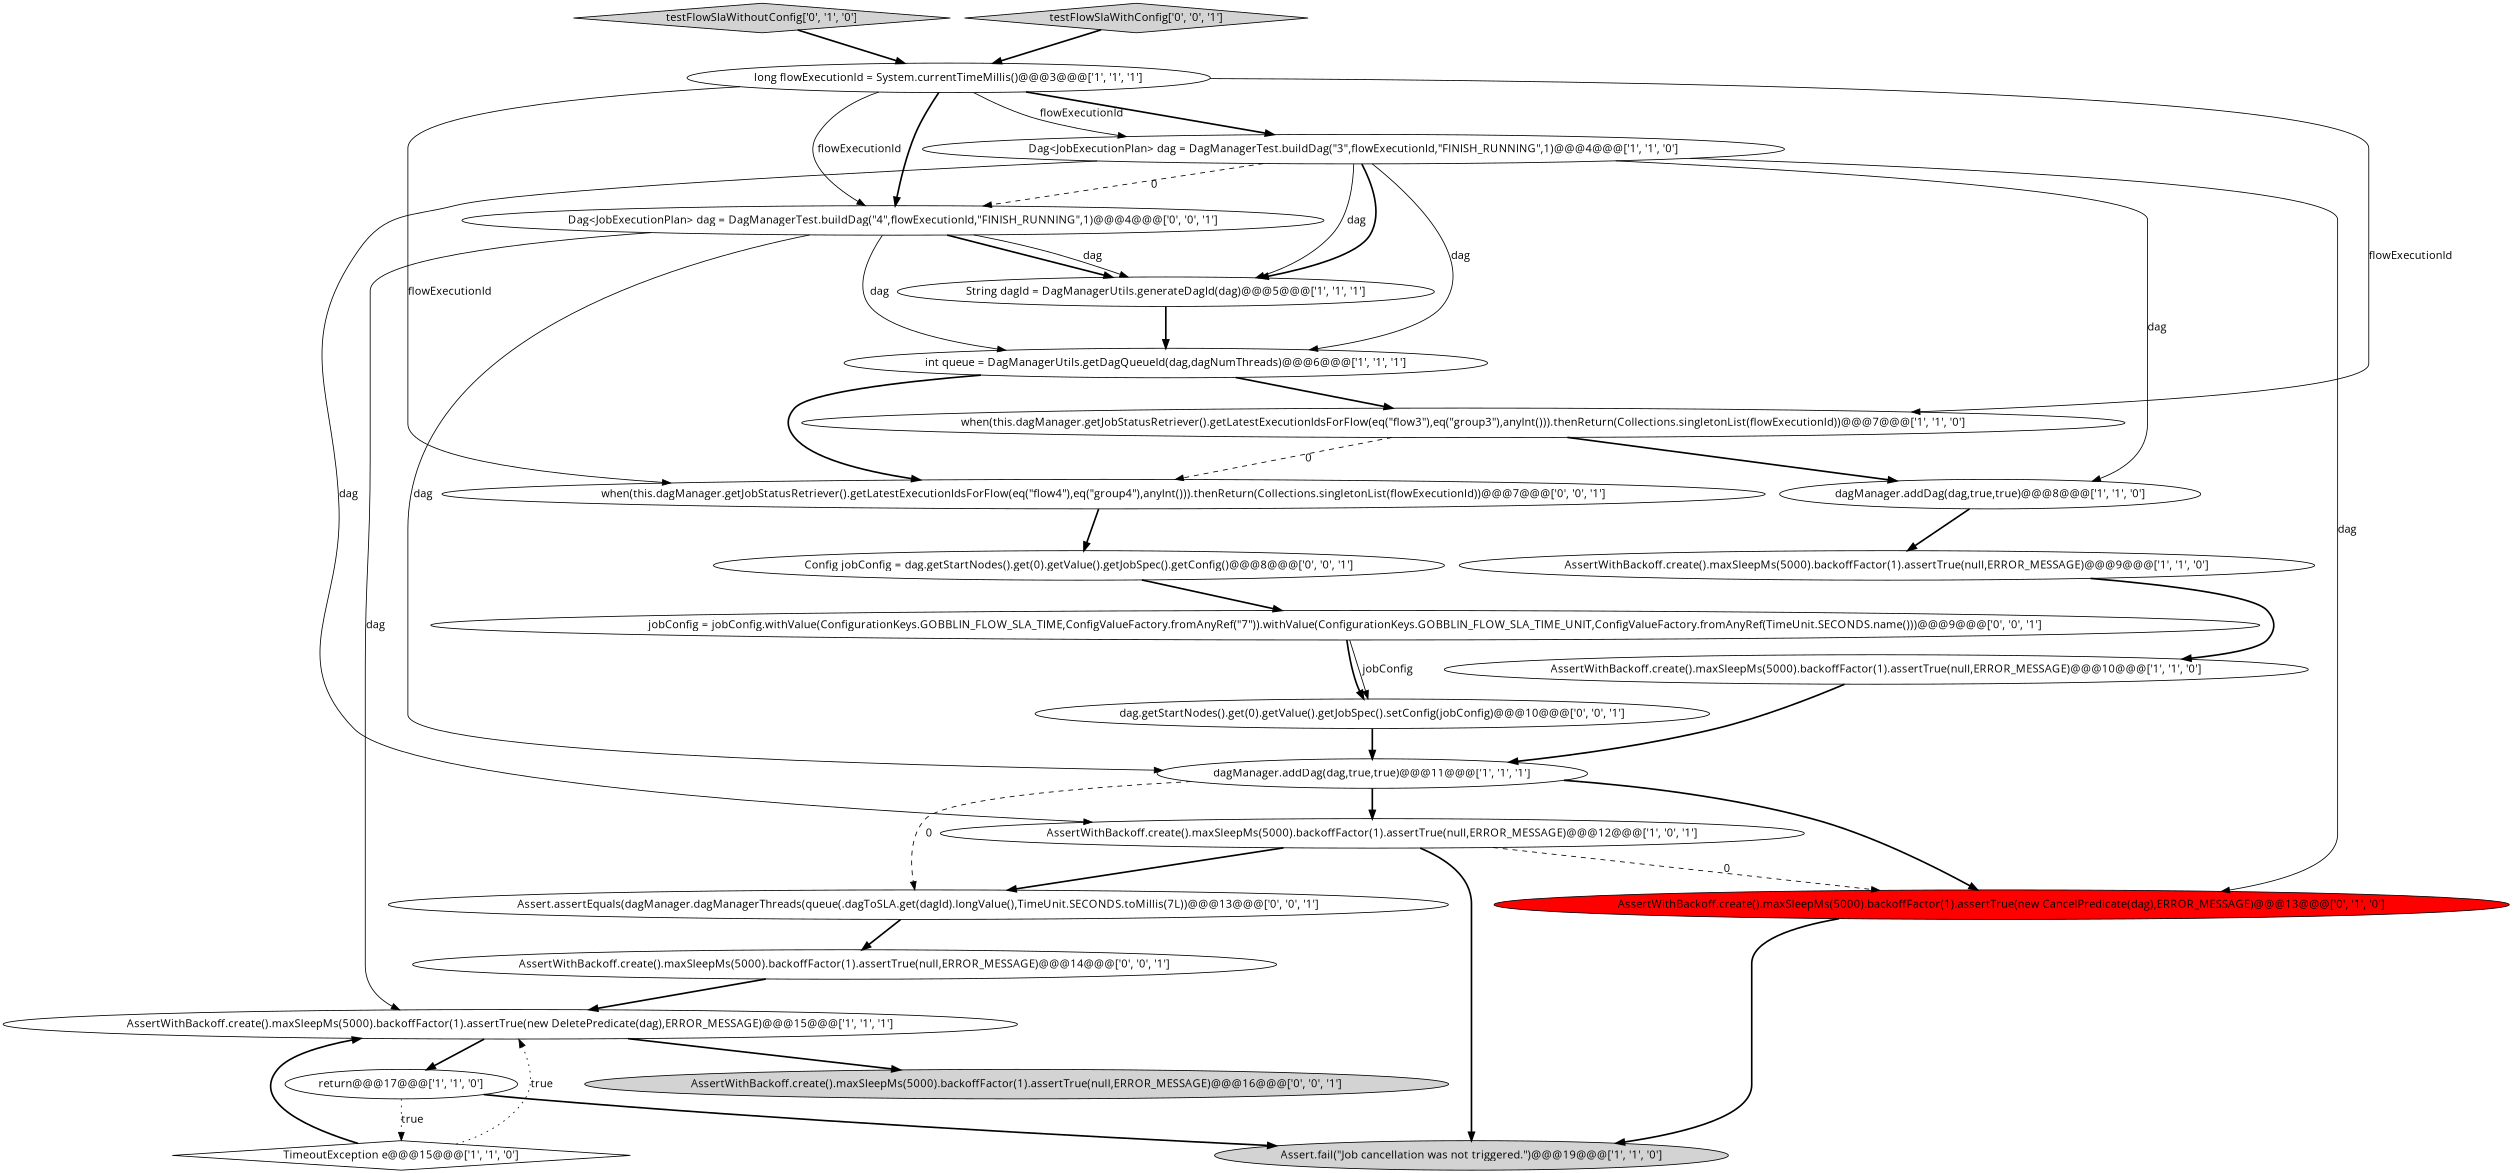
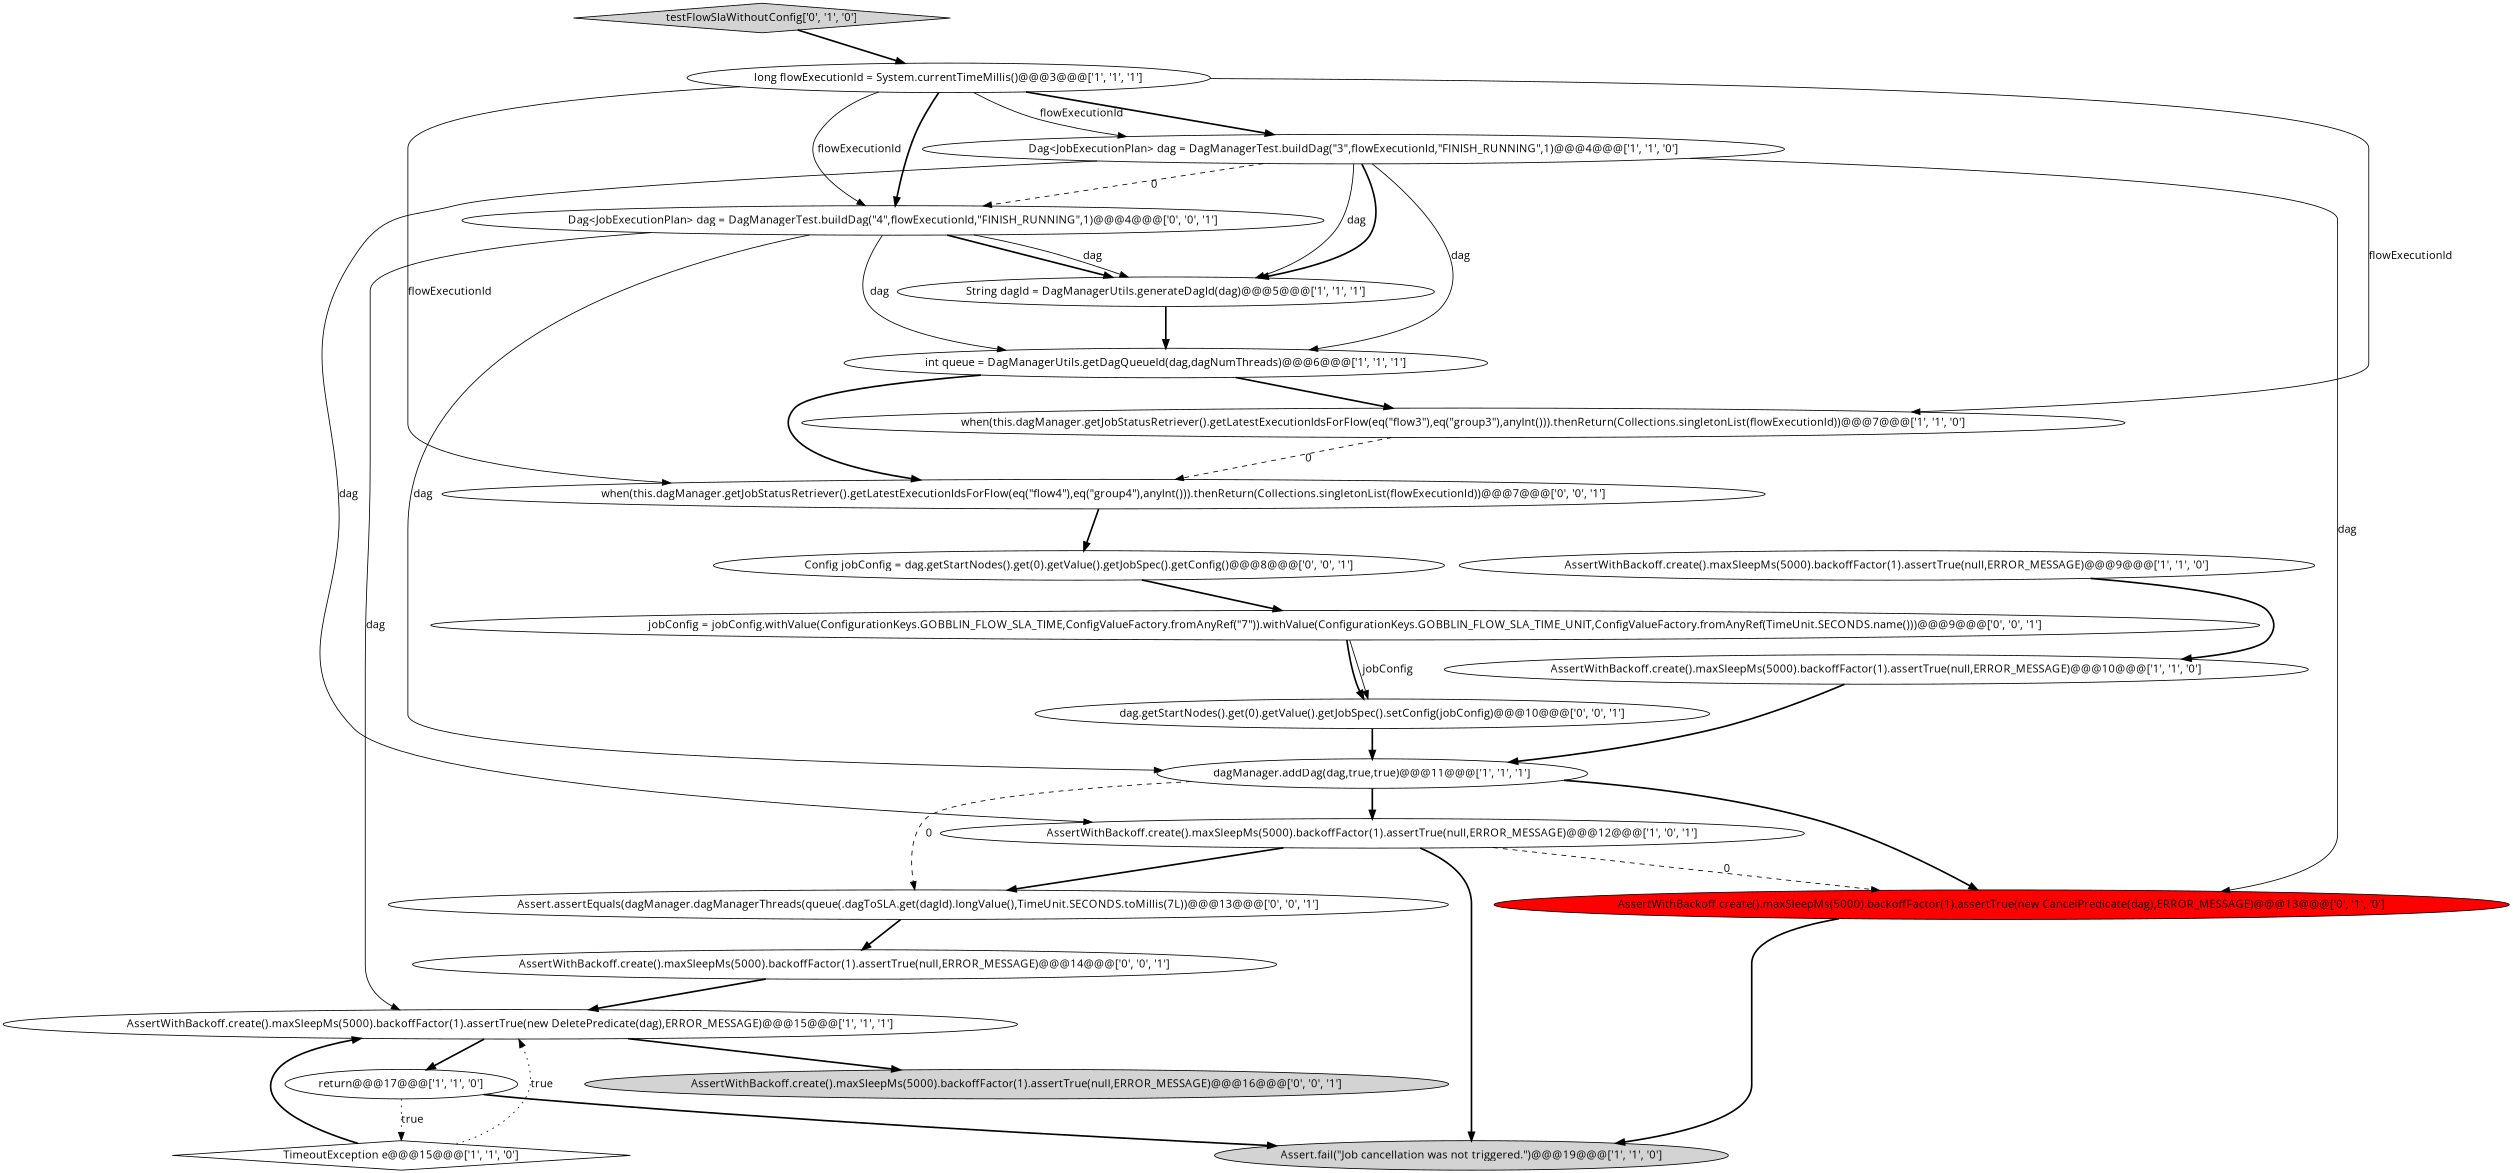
node "testFlowSlaWithConfig['0', '0', '1']": removed
node "dagManager.addDag(dag,true,true)@@@8@@@['1', '1', '0']": removed
